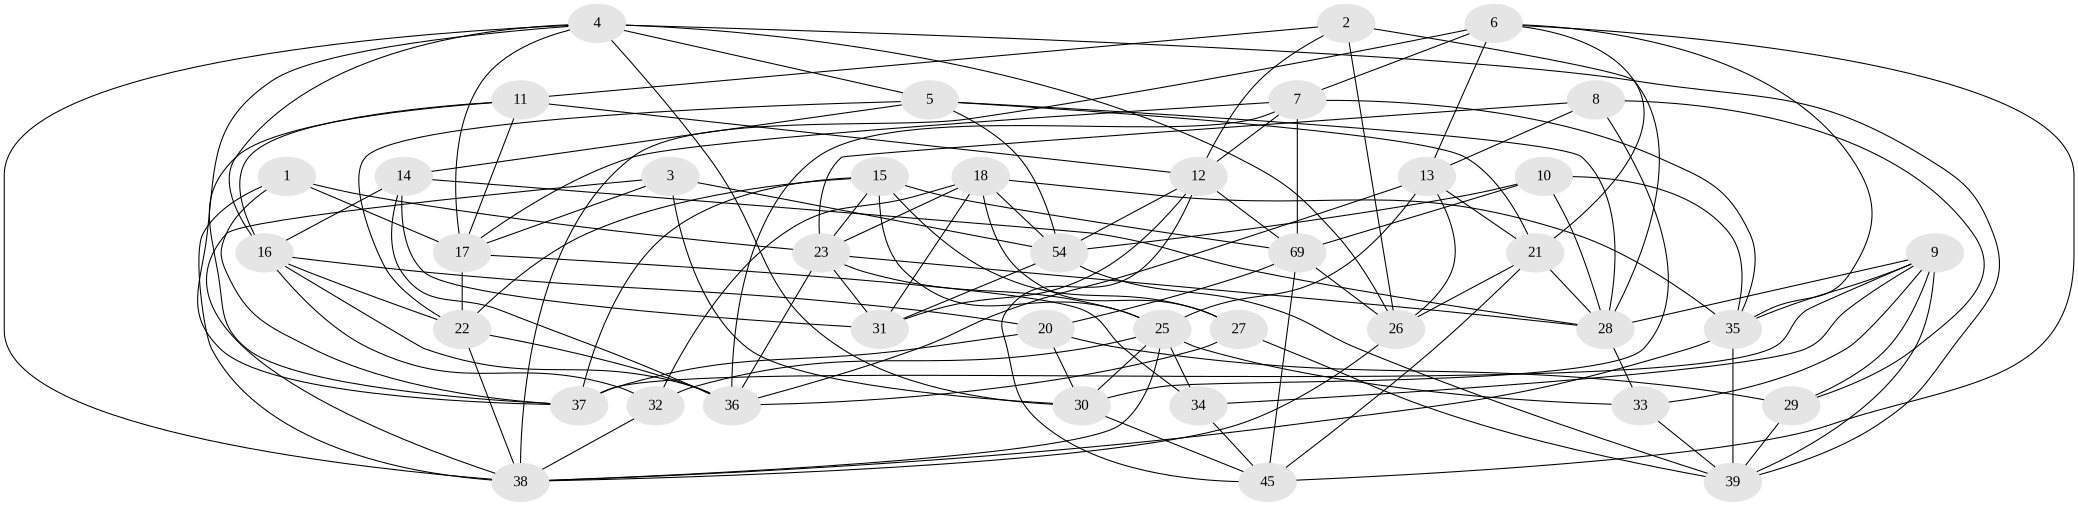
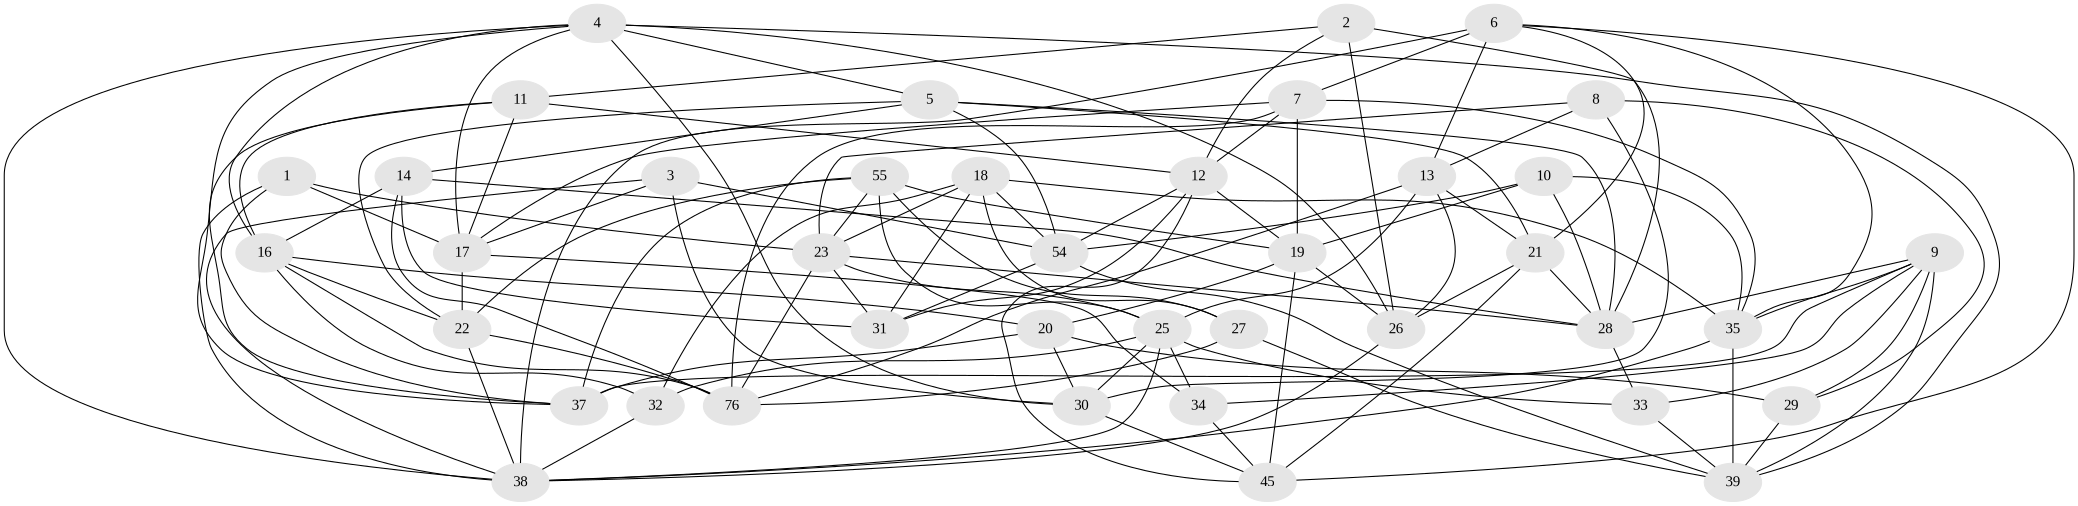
node "15": label "15" -> "55"
node "69": label "69" -> "19"
node "36": label "36" -> "76"
